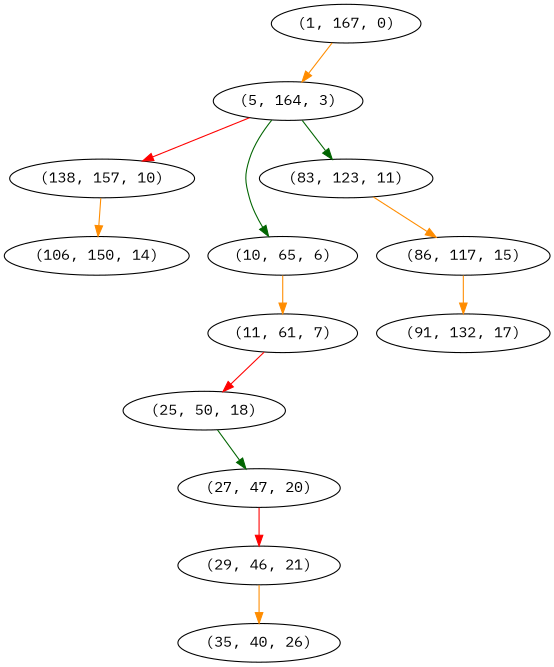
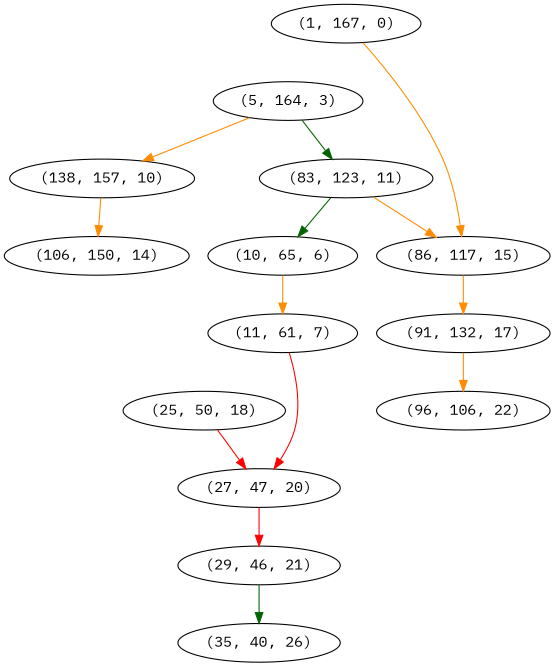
edge "(1, 167, 0)" -> "(5, 164, 3)": now "(1, 167, 0)" -> "(86, 117, 15)"
edge "(5, 164, 3)" -> "(138, 157, 10)": color red -> darkorange
edge "(5, 164, 3)" -> "(10, 65, 6)": now "(83, 123, 11)" -> "(10, 65, 6)"
edge "(11, 61, 7)" -> "(25, 50, 18)": now "(11, 61, 7)" -> "(27, 47, 20)"
node "(96, 106, 22)": added
edge "(25, 50, 18)" -> "(27, 47, 20)": color darkgreen -> red
edge "(29, 46, 21)" -> "(35, 40, 26)": color darkorange -> darkgreen
